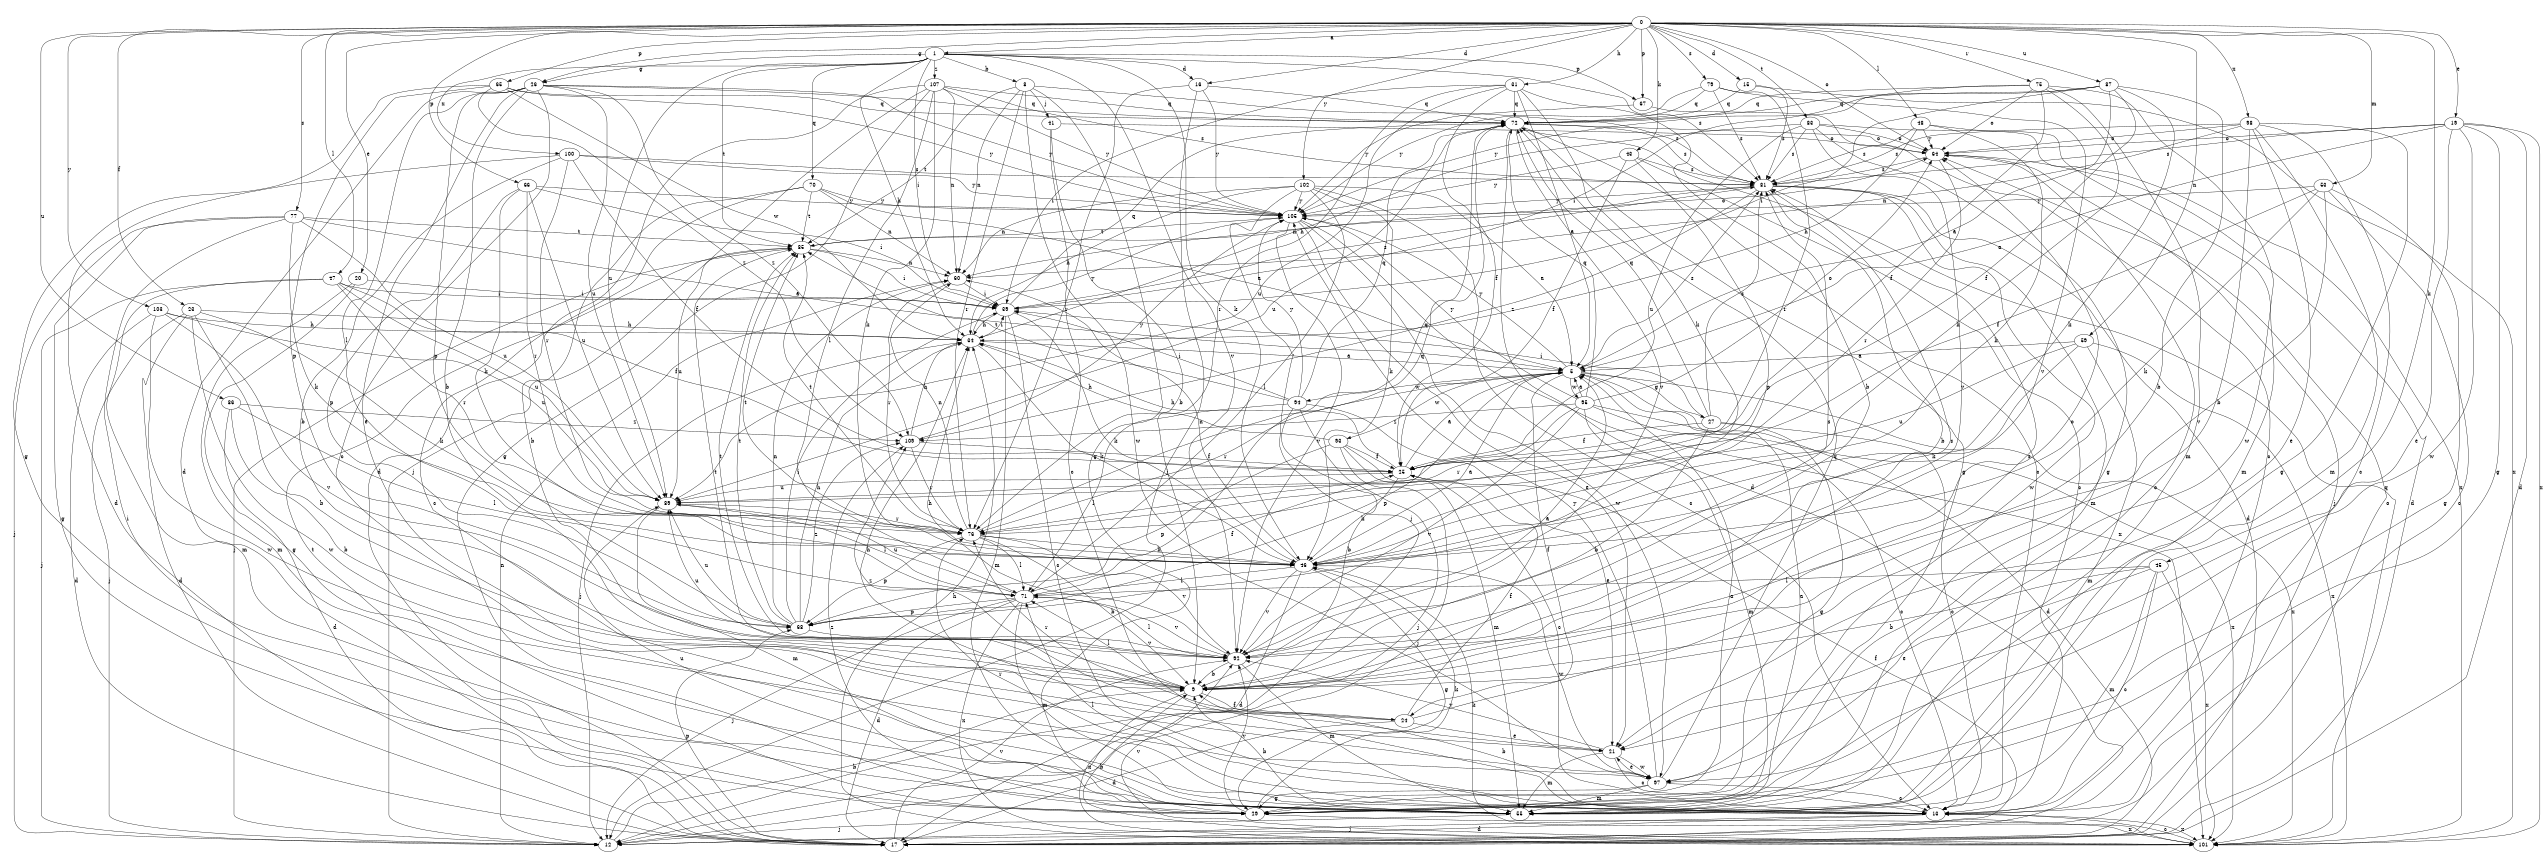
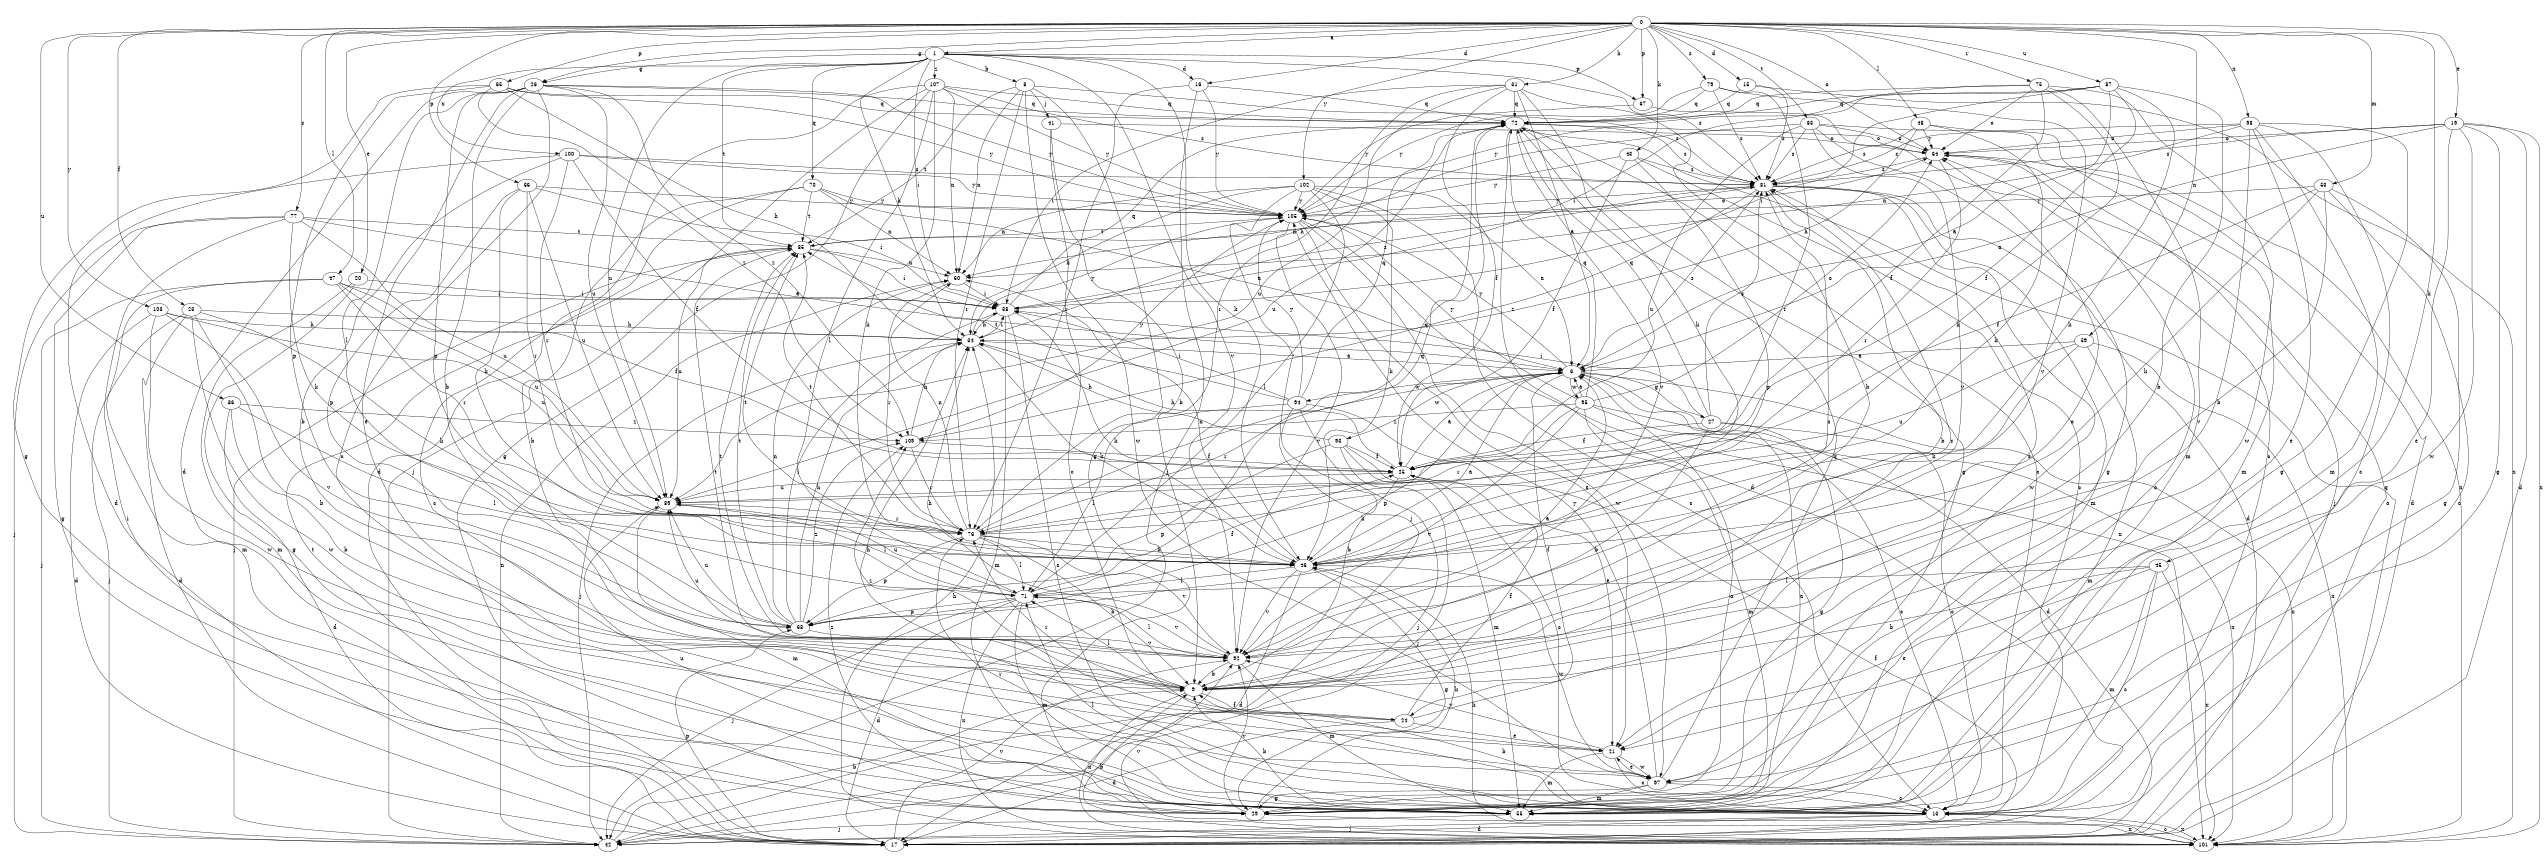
edge "65" -> "34": label "w" -> "h"
node "39": label "39" -> "38"
node "5": label "5" -> "6"
node "12": label "12" -> "42"
